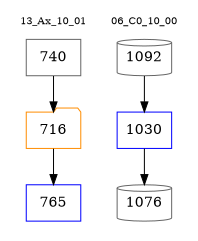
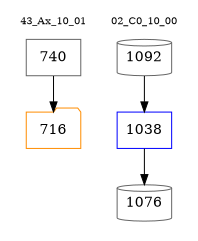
cluster "13_Ax_10_01": label "13_Ax_10_01" -> "43_Ax_10_01"
cluster "06_C0_10_00": label "06_C0_10_00" -> "02_C0_10_00"
node "1030": label "1030" -> "1038"
node "765": removed
